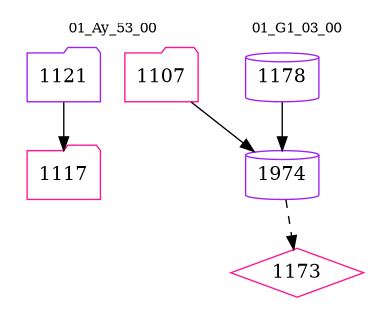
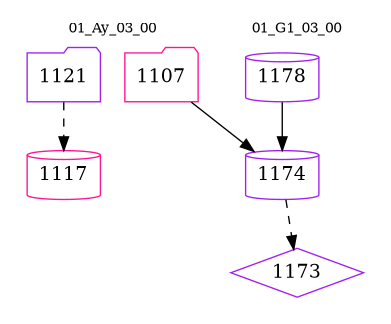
cluster "01_Ay_53_00": label "01_Ay_53_00" -> "01_Ay_03_00"
edge "1121" -> "1117": style solid -> dashed
node "1117": shape folder -> cylinder
node "1974": label "1974" -> "1174"
node "1173": color deeppink -> purple
